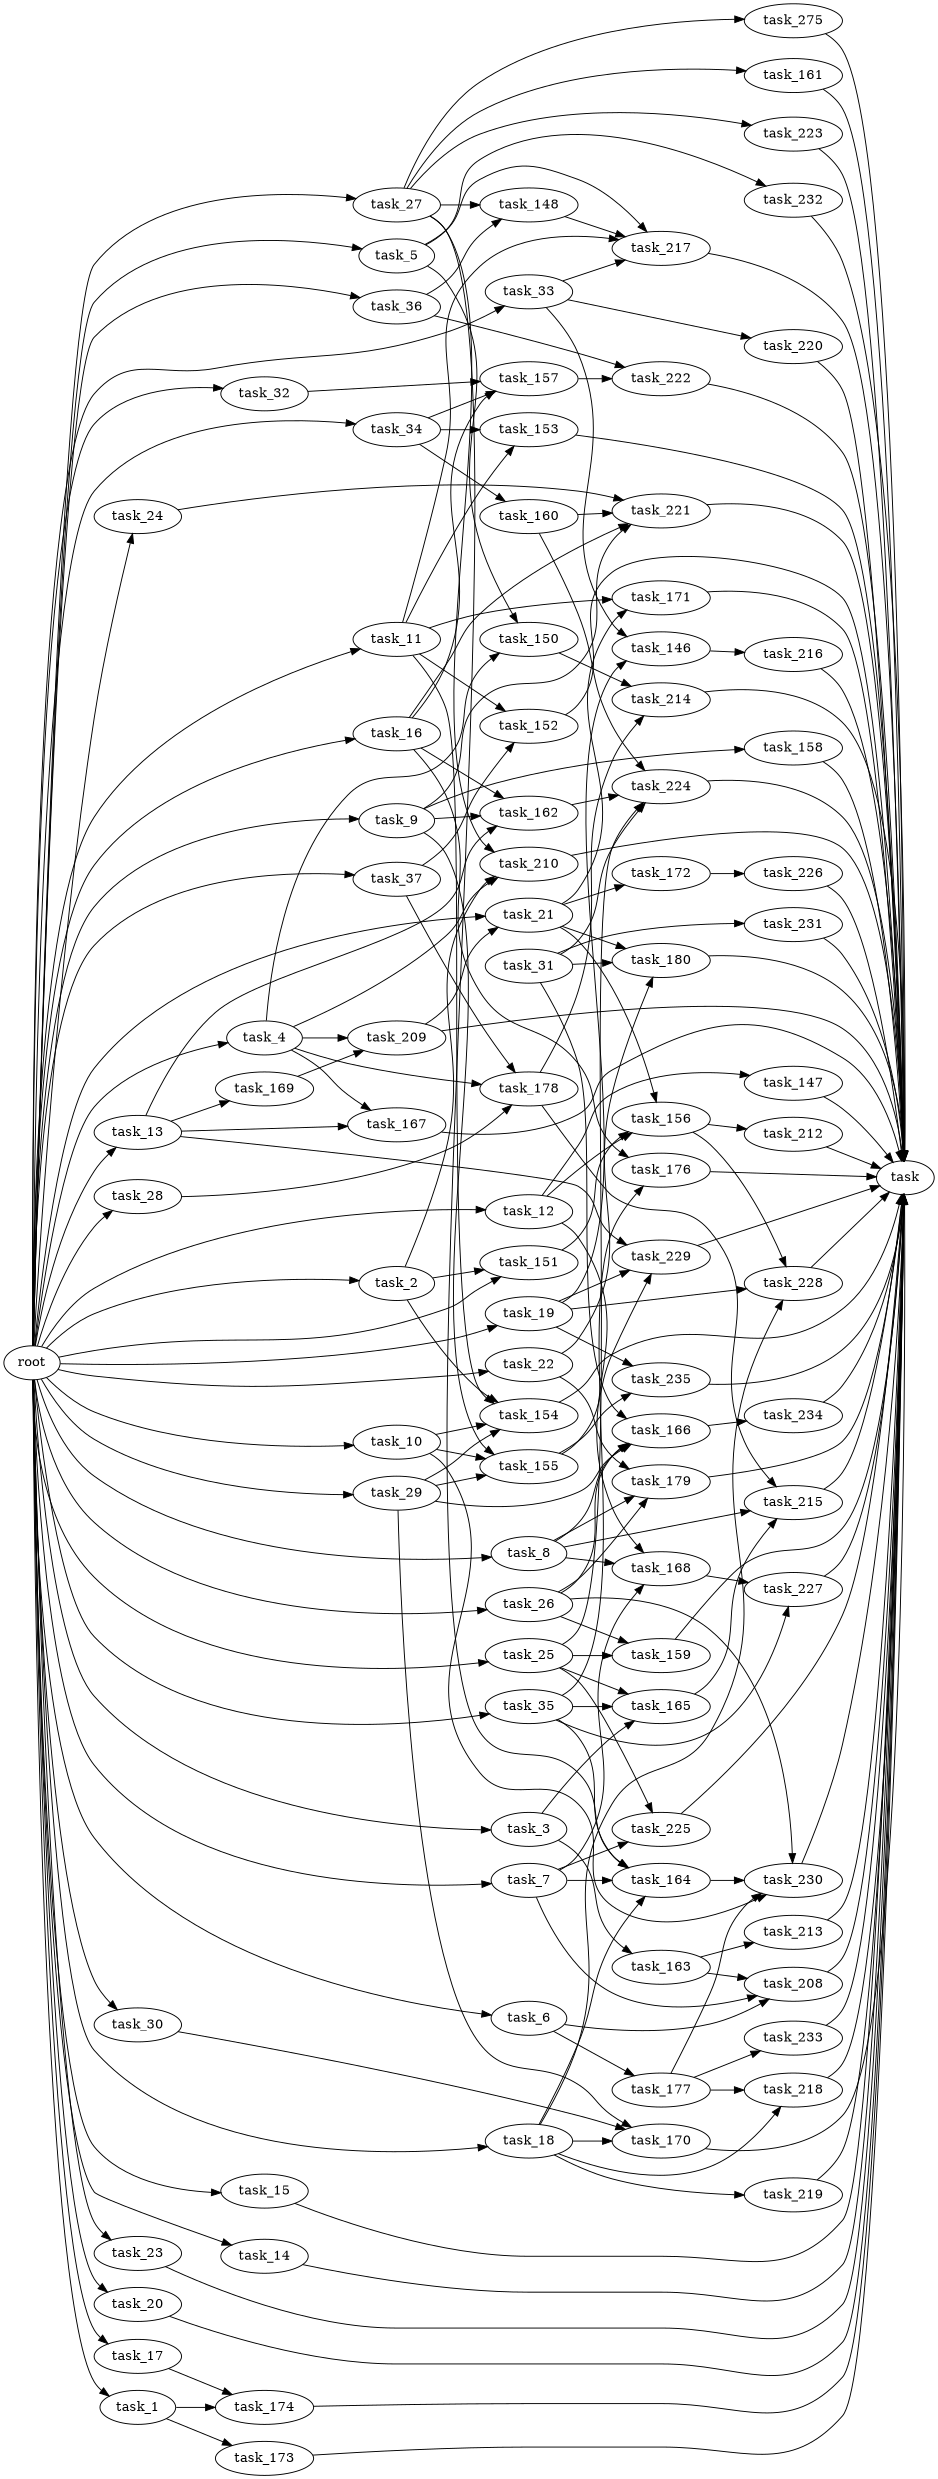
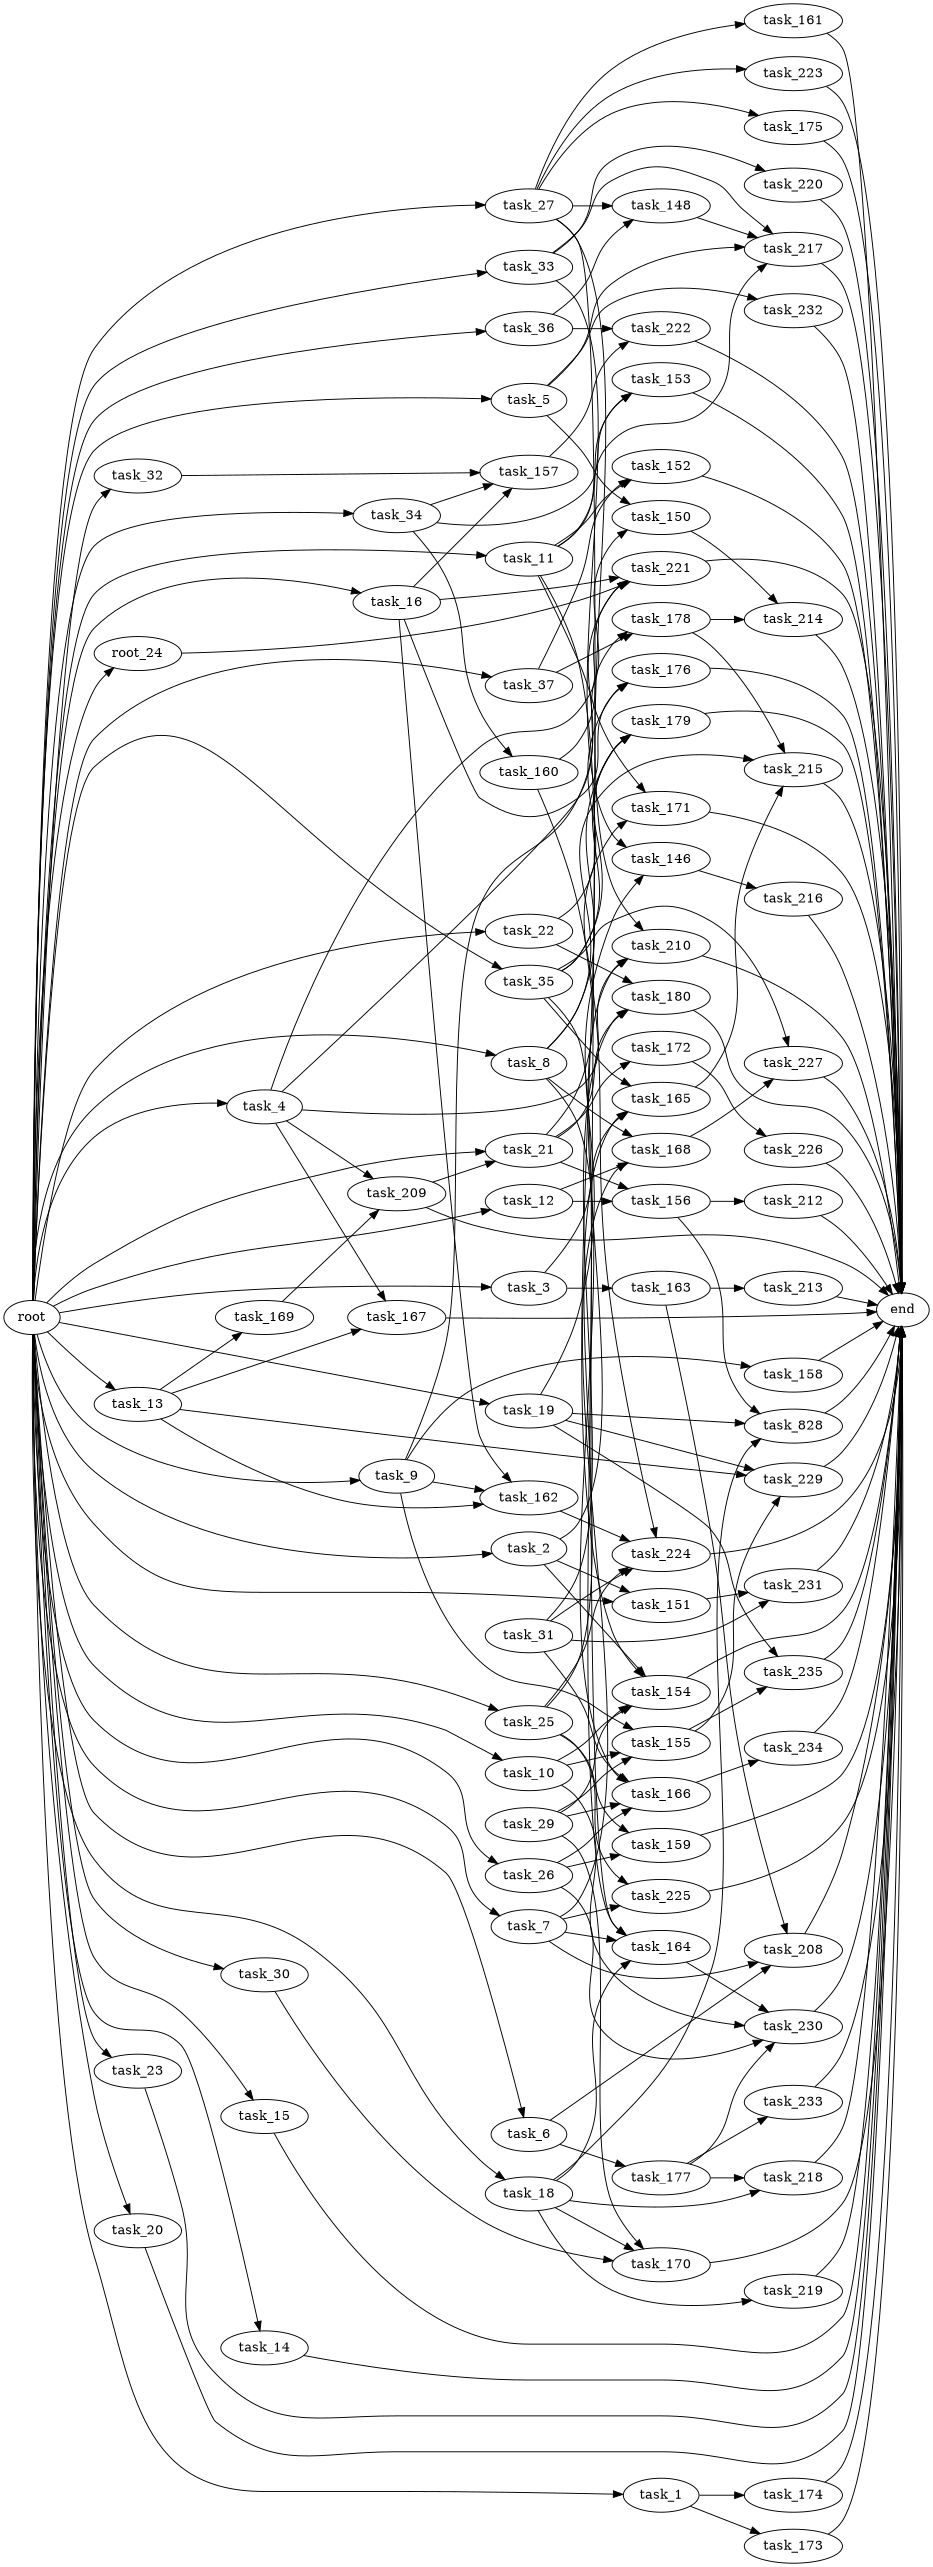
node "task_275": label "task_275" -> "task_175"
node "task_24": label "task_24" -> "root_24"
node "task_147": removed
node "task": label "task" -> "end"
edge "task_151" -> "task_156": now "task_151" -> "task_231"
node "task_28": removed
node "task_228": label "task_228" -> "task_828"
edge "root" -> "task_29": removed
edge "task_26" -> "task_179": now "task_35" -> "task_179"
node "task_17": removed
